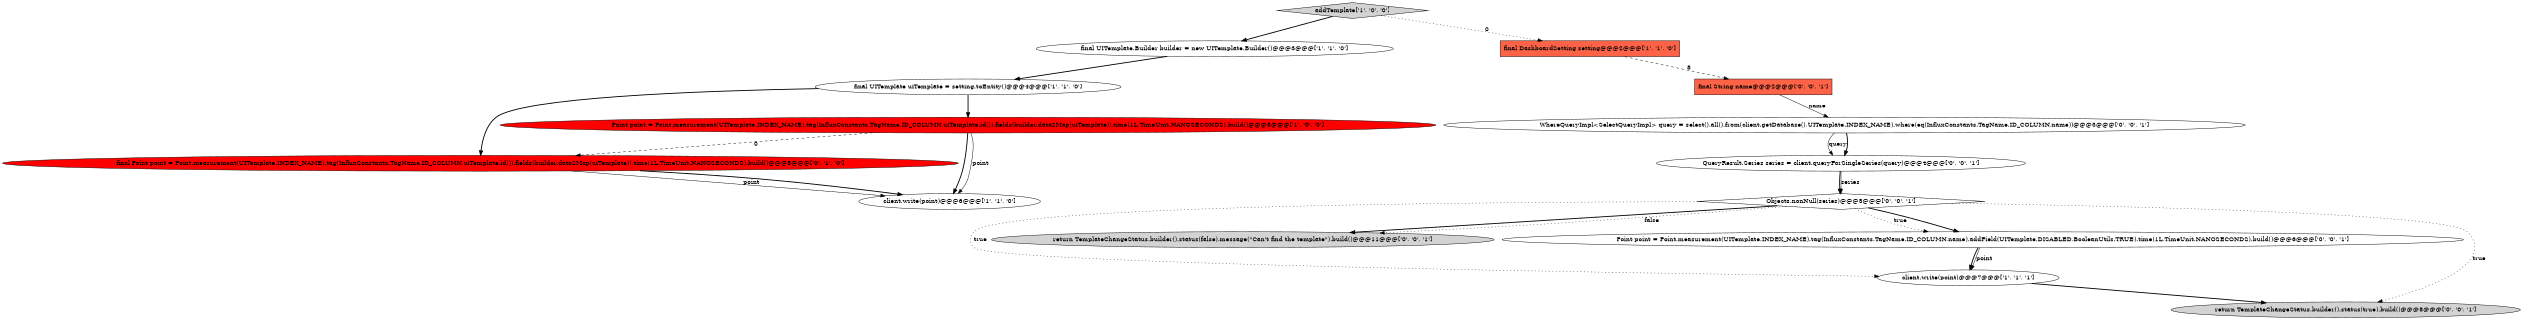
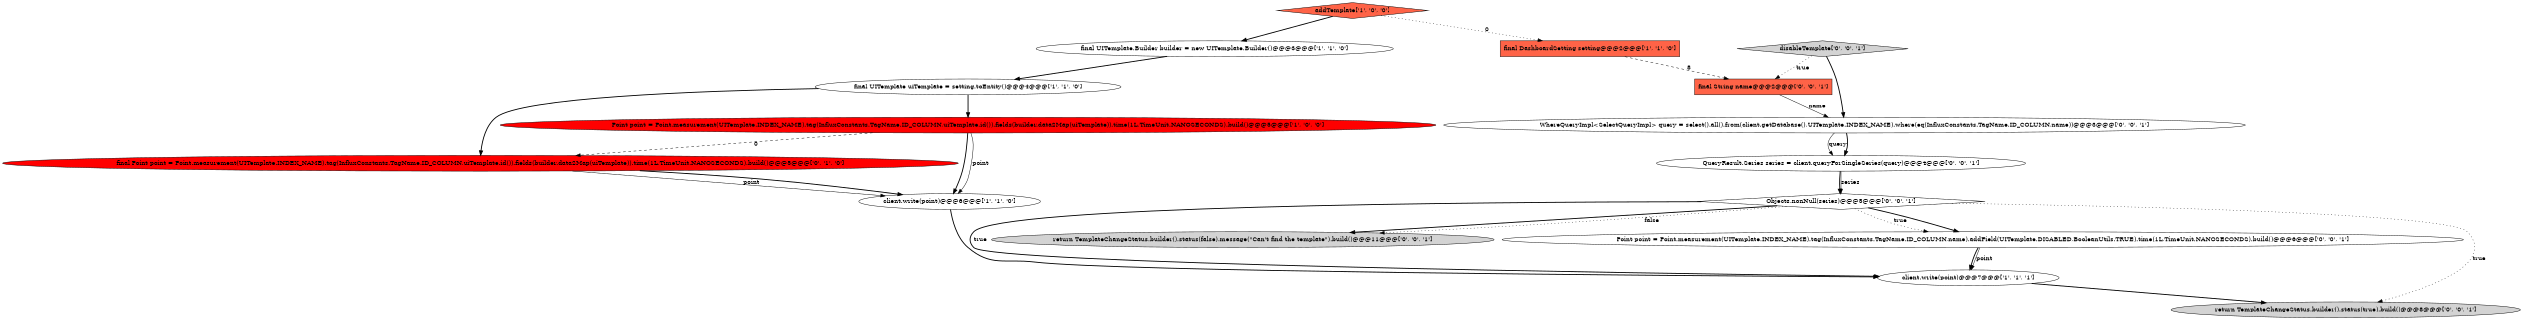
node "addTemplate['1', '0', '0']": fillcolor lightgray -> tomato
node "disableTemplate['0', '0', '1']": added
edge "Objects.nonNull(series)@@@5@@@['0', '0', '1']" -> "client.write(point)@@@7@@@['1', '1', '1']": style dotted -> bold
edge "client.write(point)@@@6@@@['1', '1', '0']" -> "client.write(point)@@@7@@@['1', '1', '1']": added
